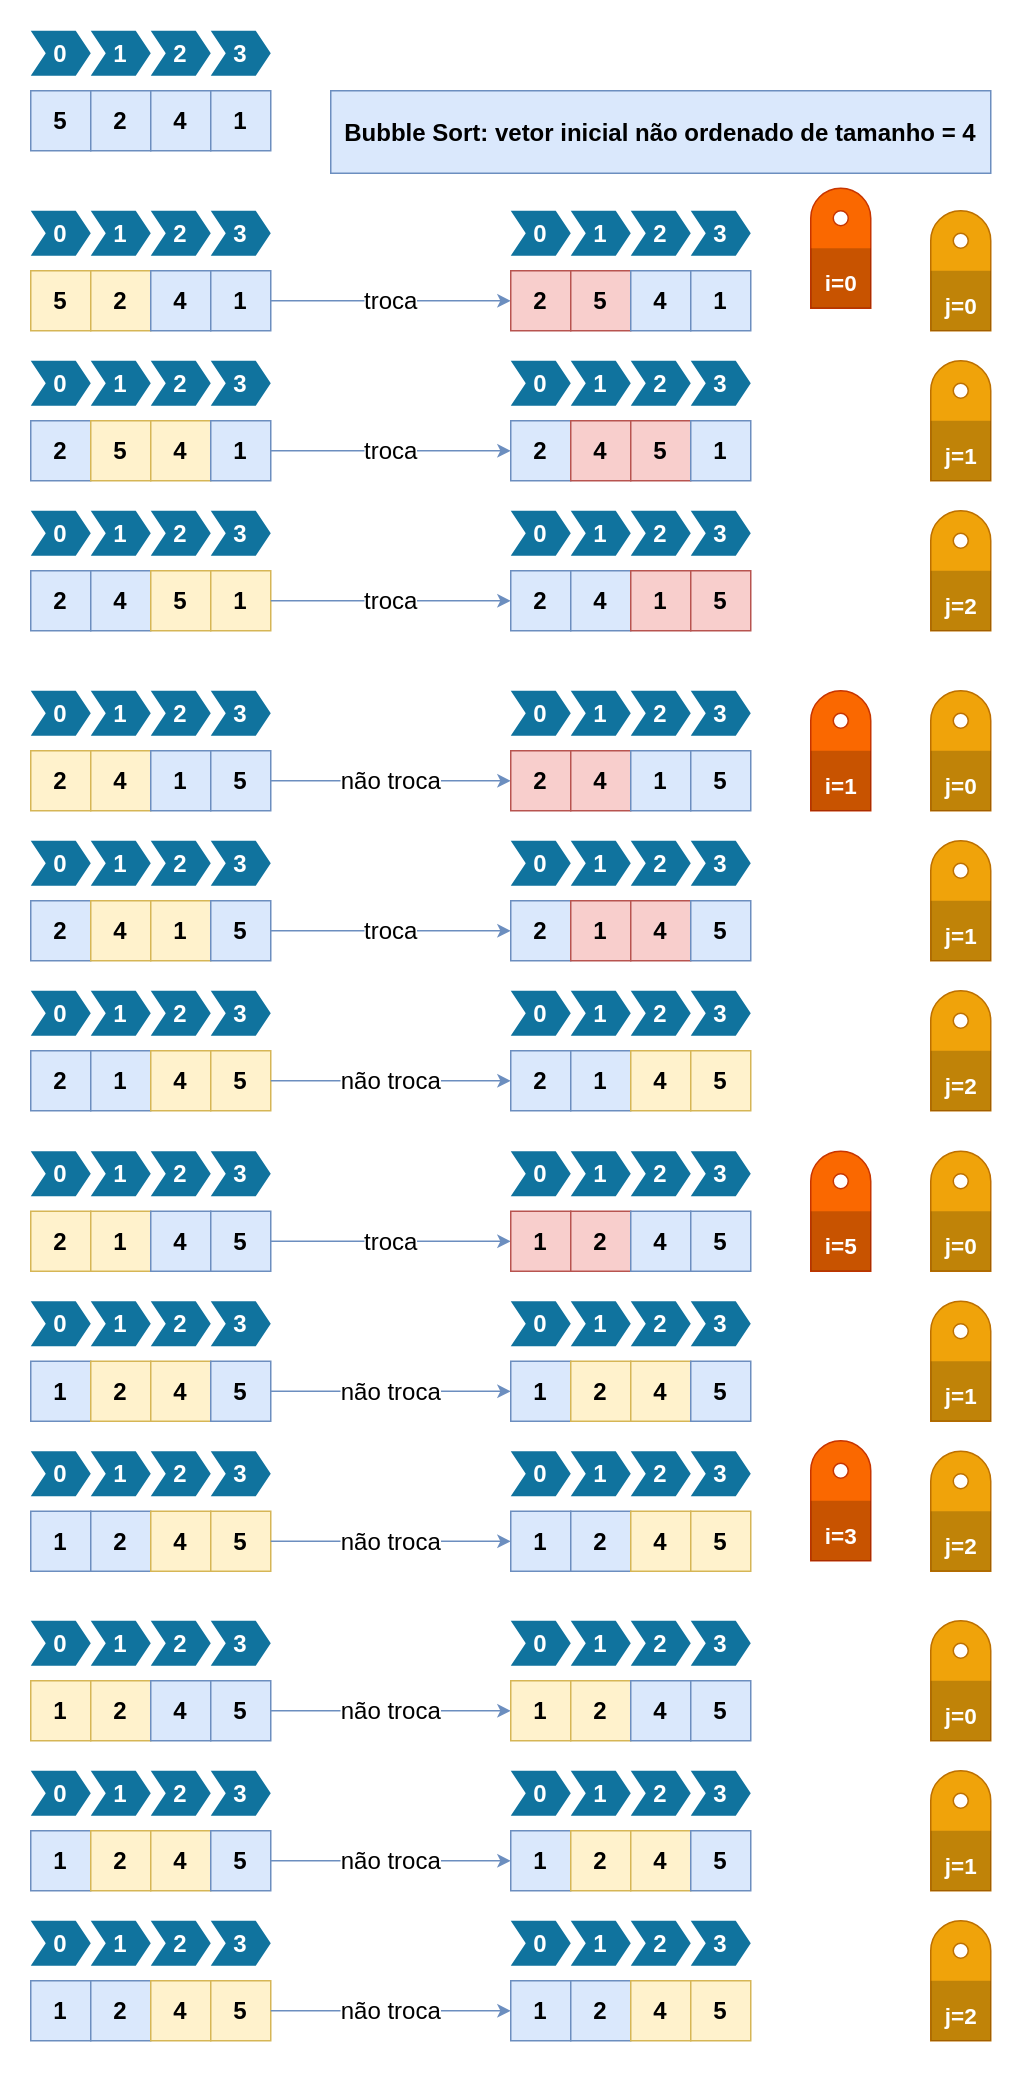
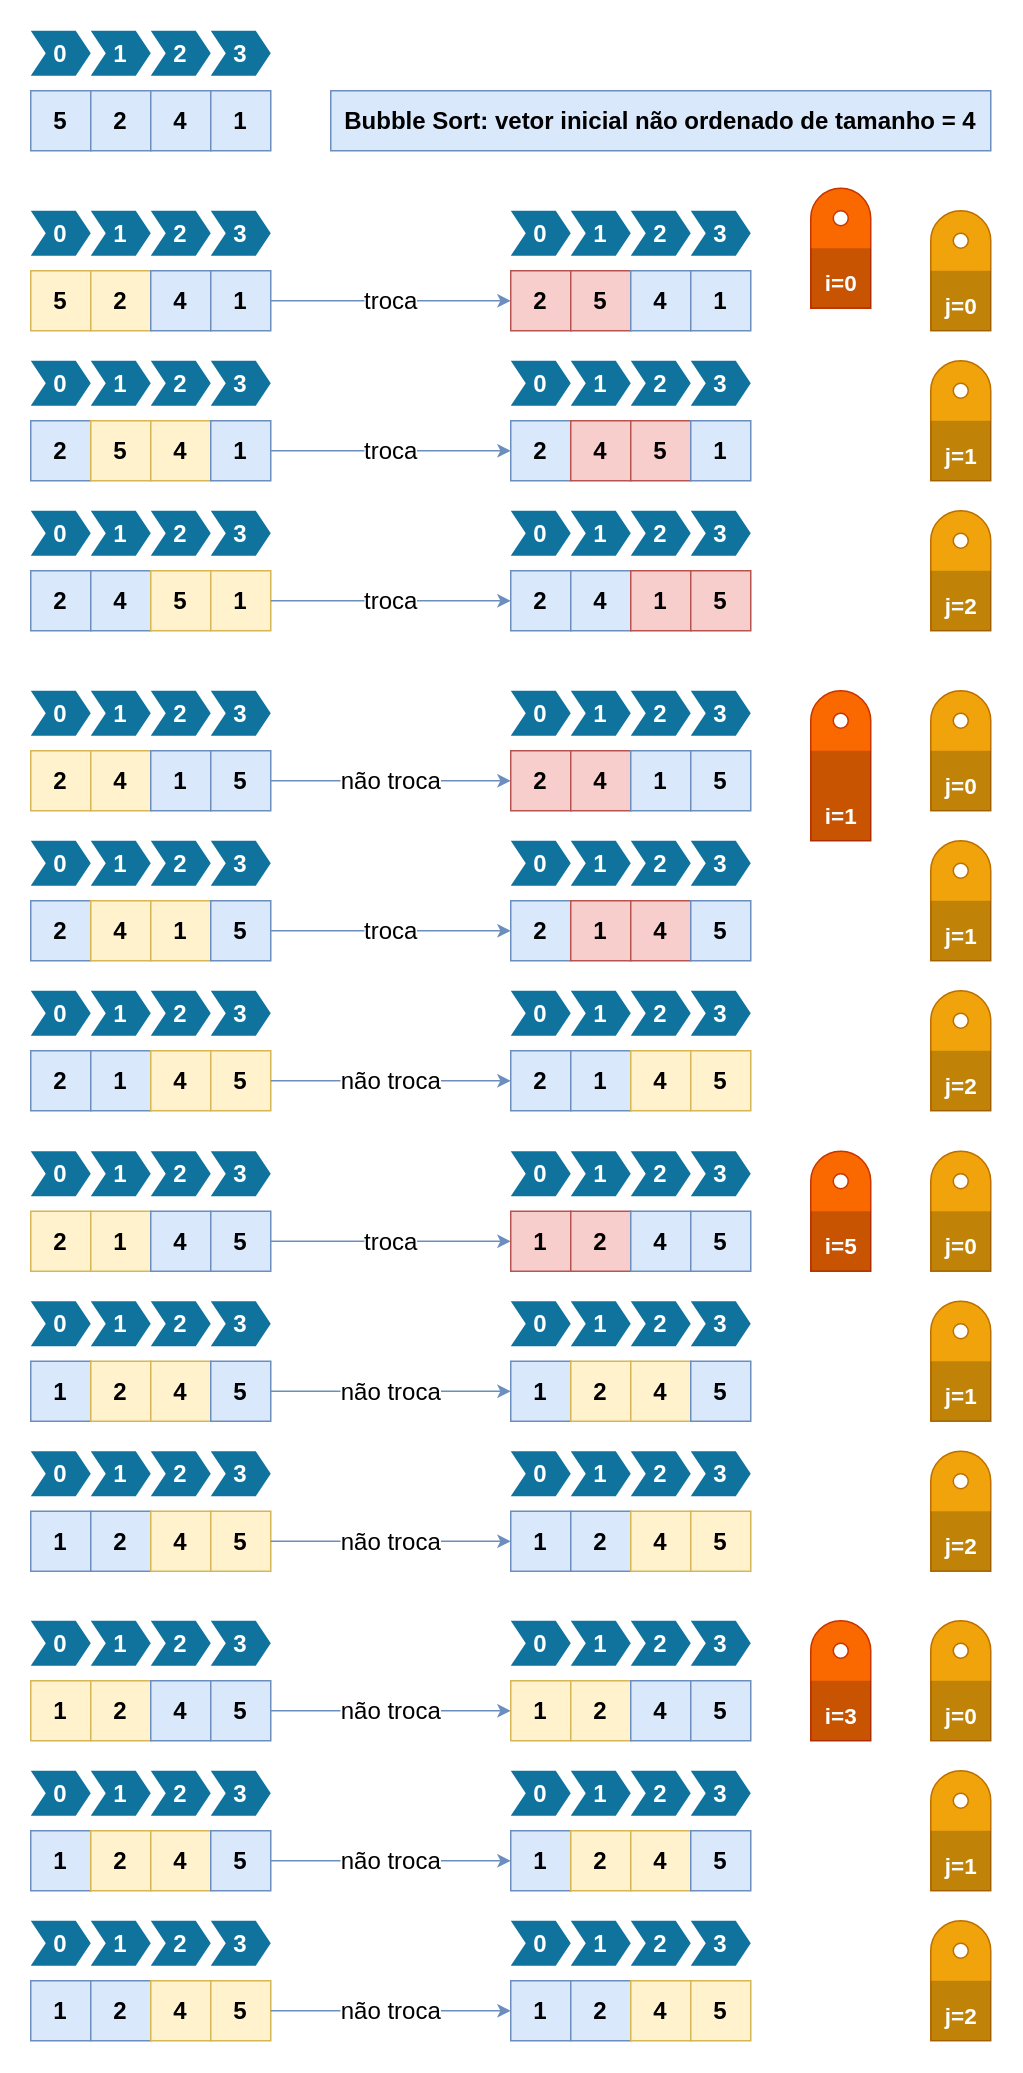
node "Bubble Sort: vetor inicial não ordenado de tamanho = 4": size 660x83 -> 660x60
node "i=1": size 60x120 -> 60x150
node "i=3": moved (841, 1501) -> (841, 1681)
